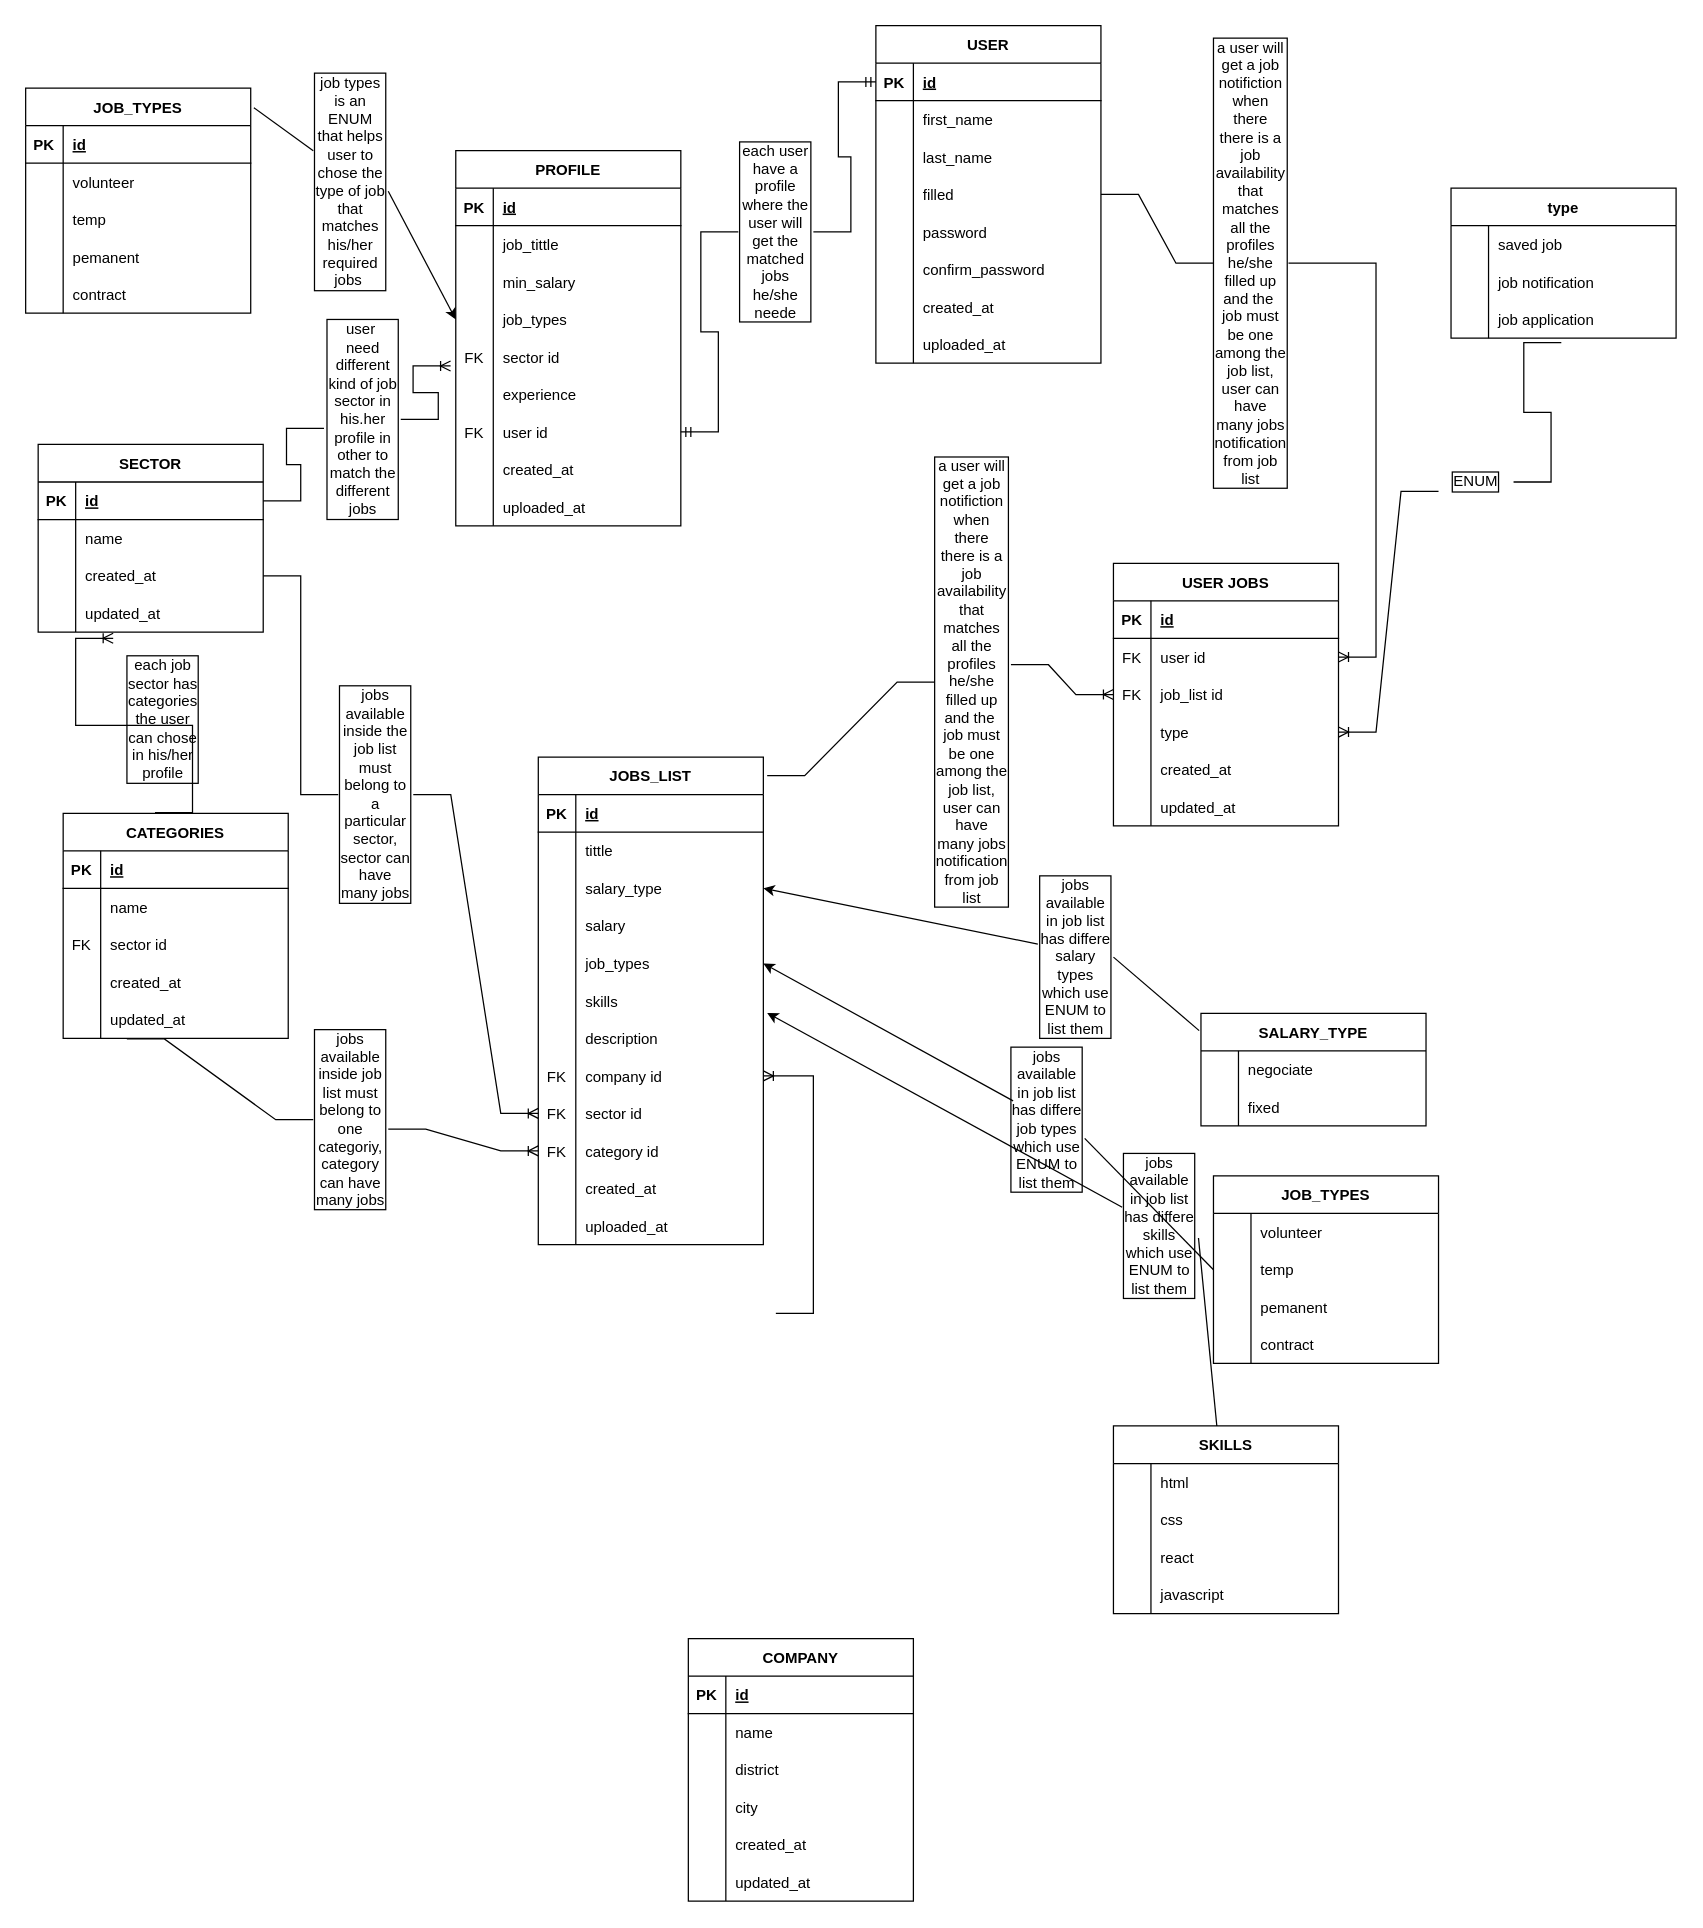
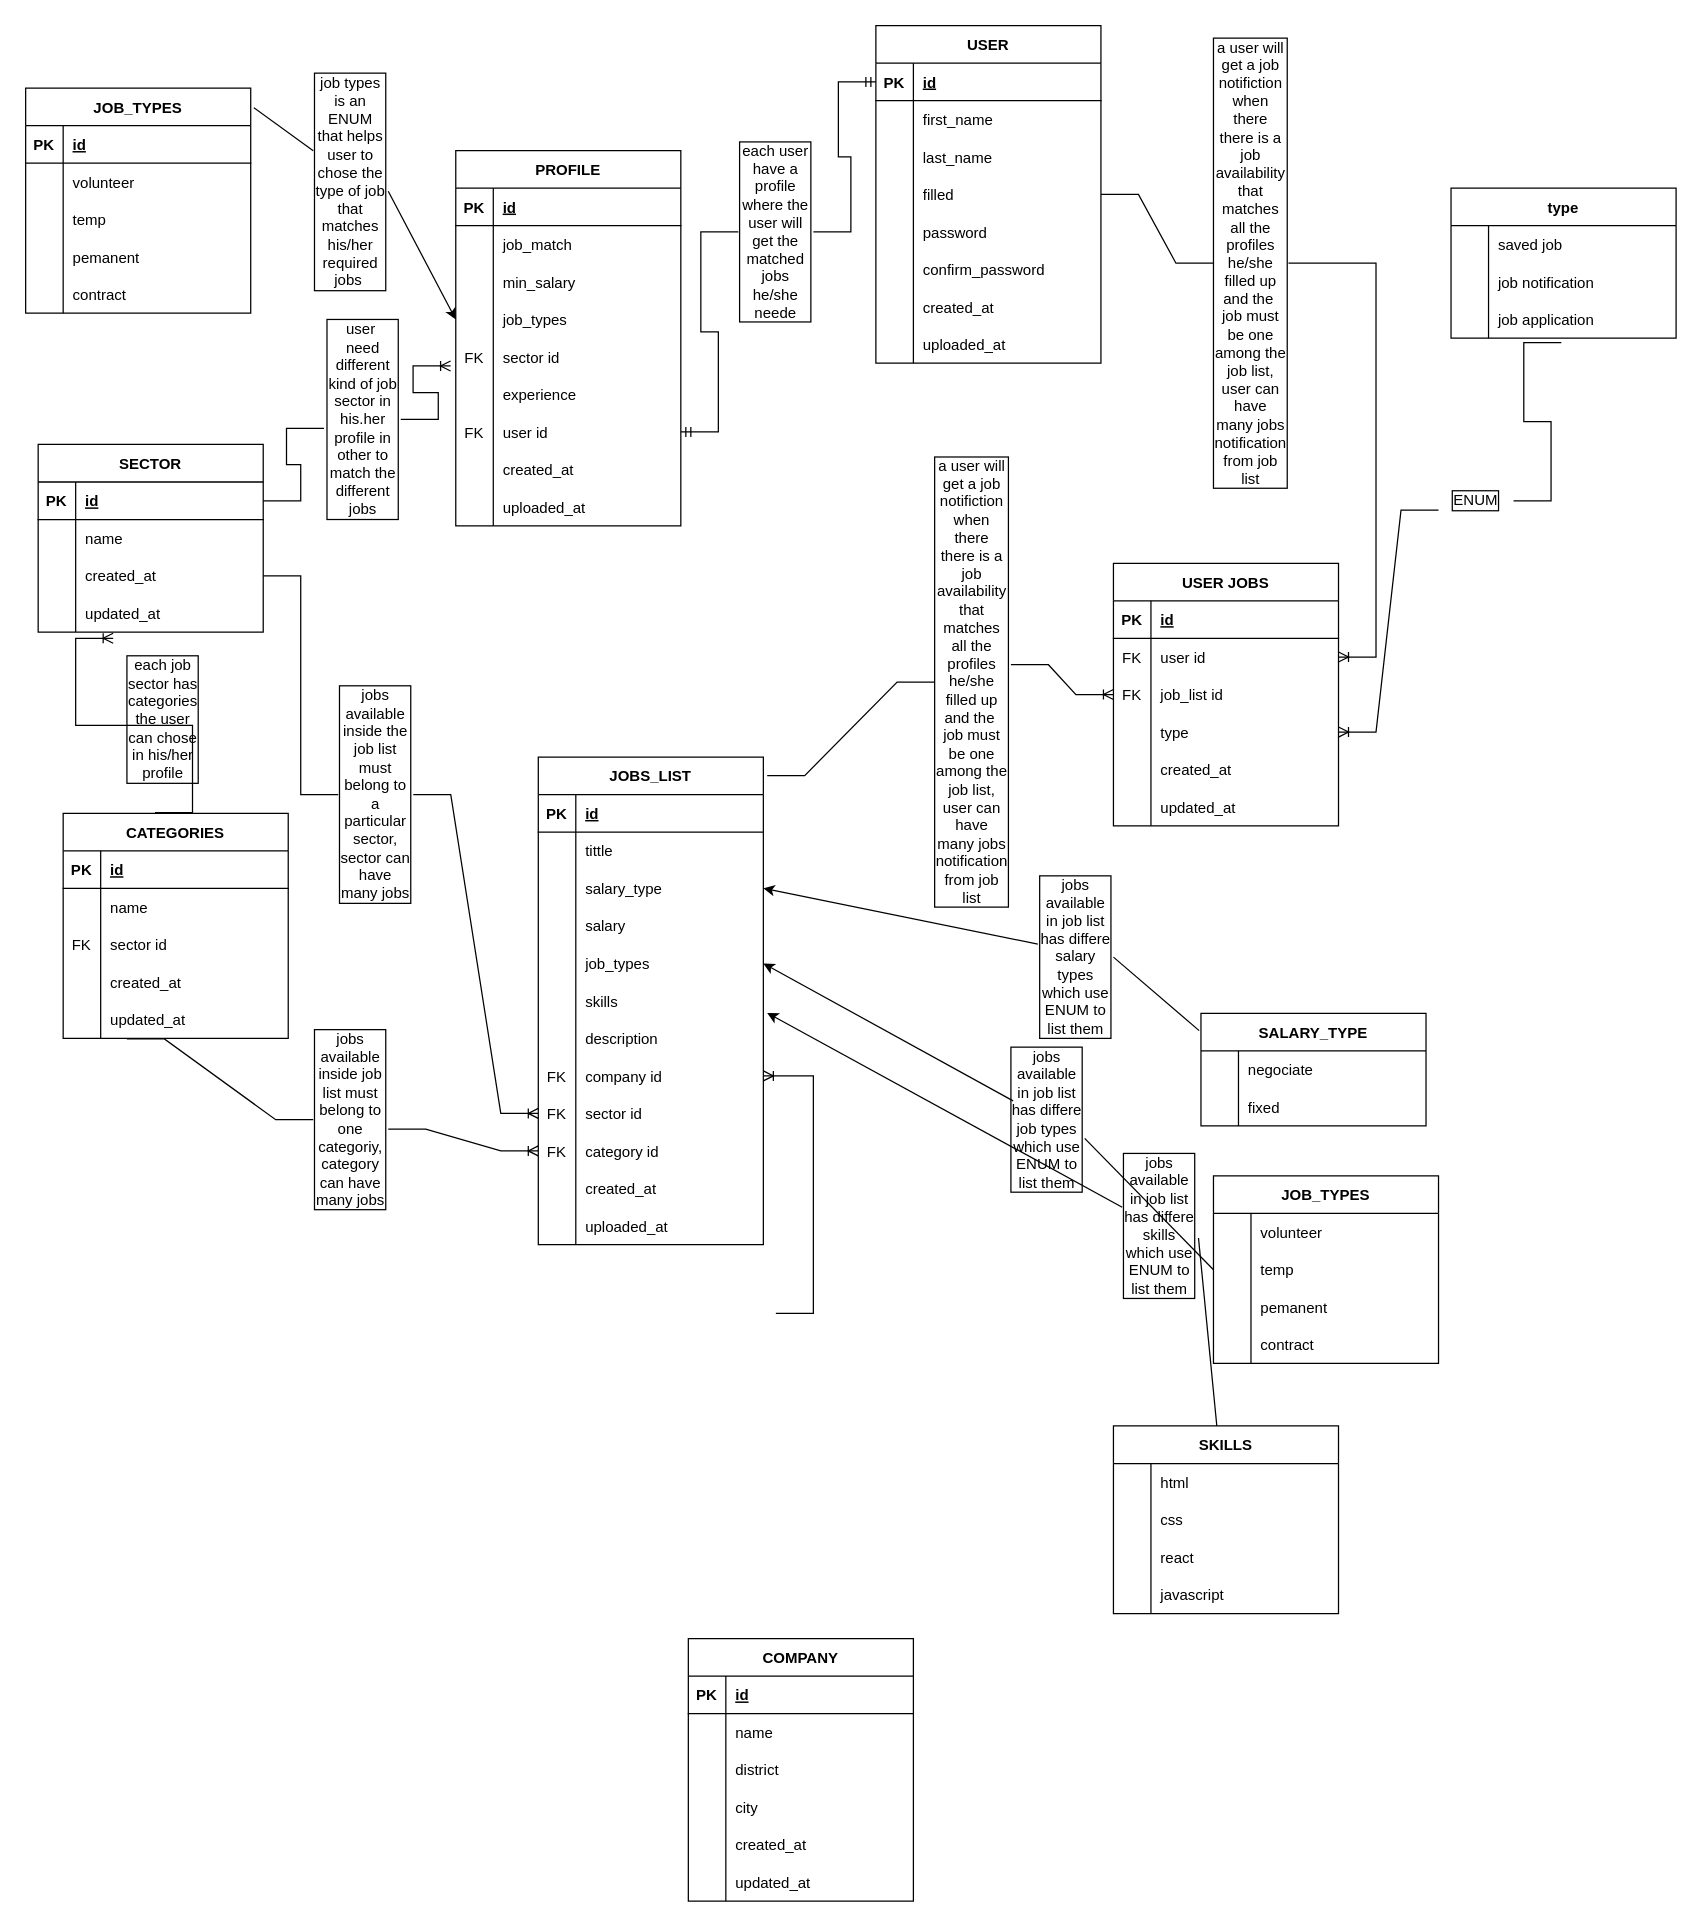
node "job_tittle": label "job_tittle" -> "job_match"
node "ENUM": moved (1476, 482) -> (1476, 501)
